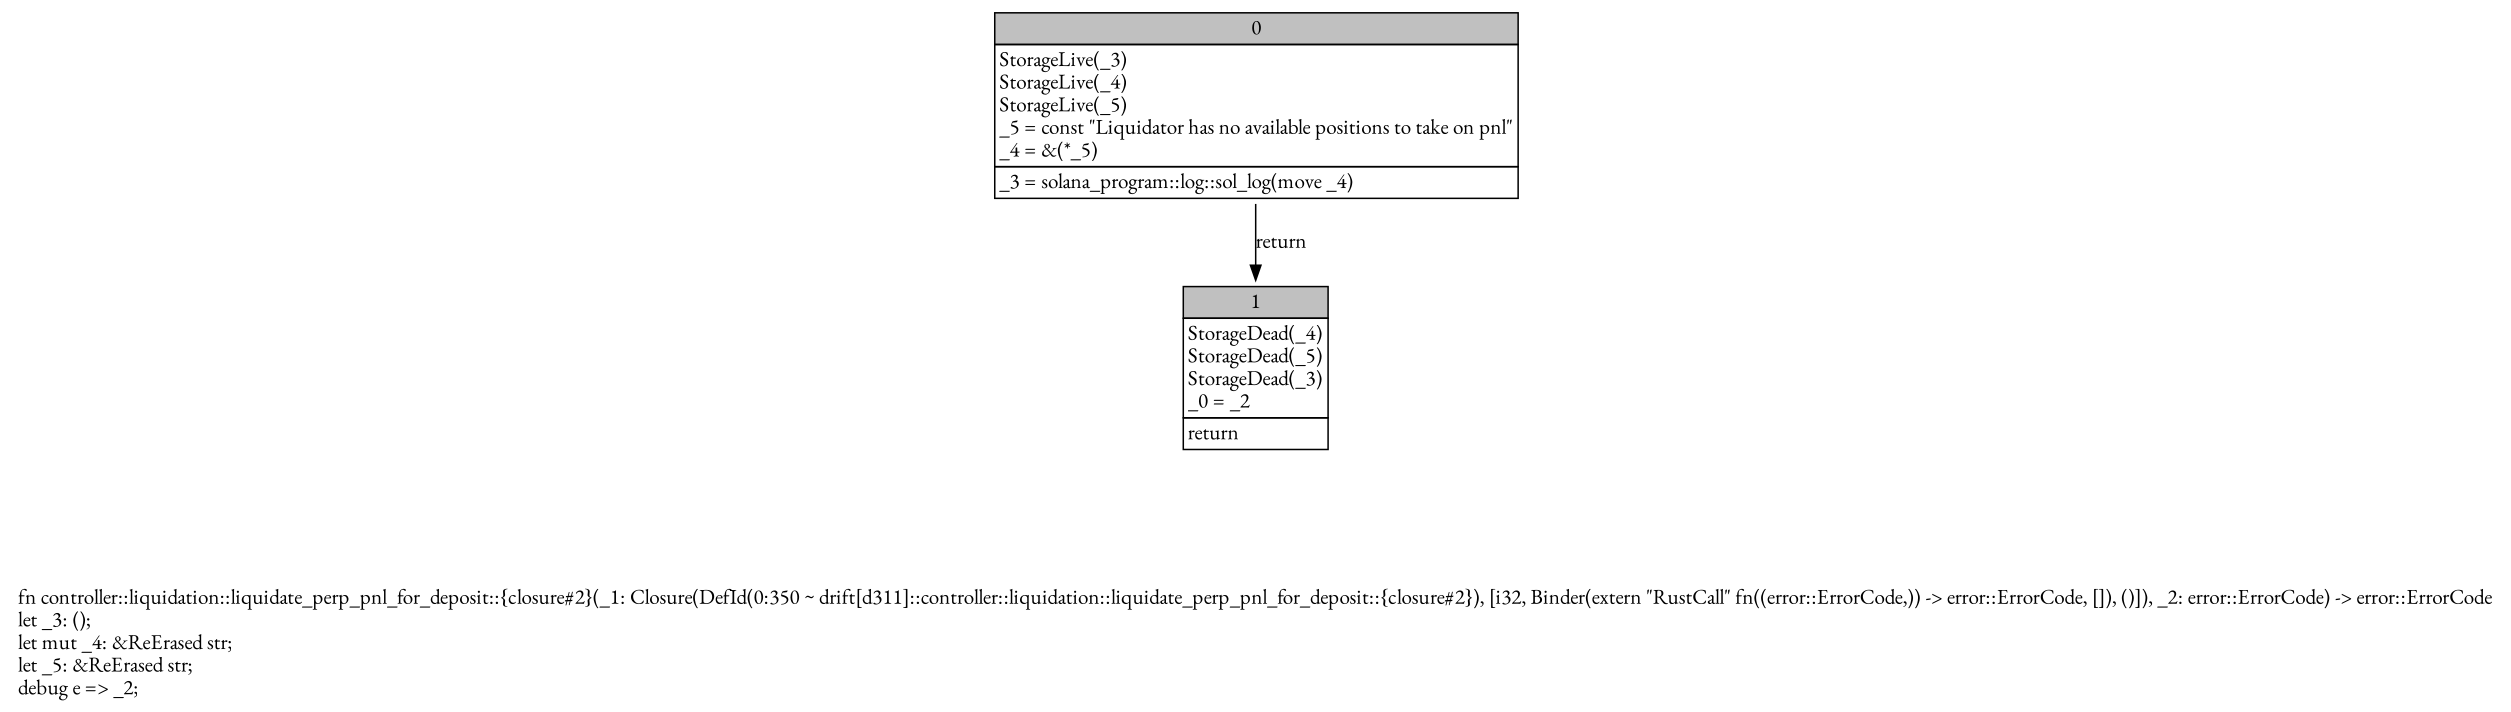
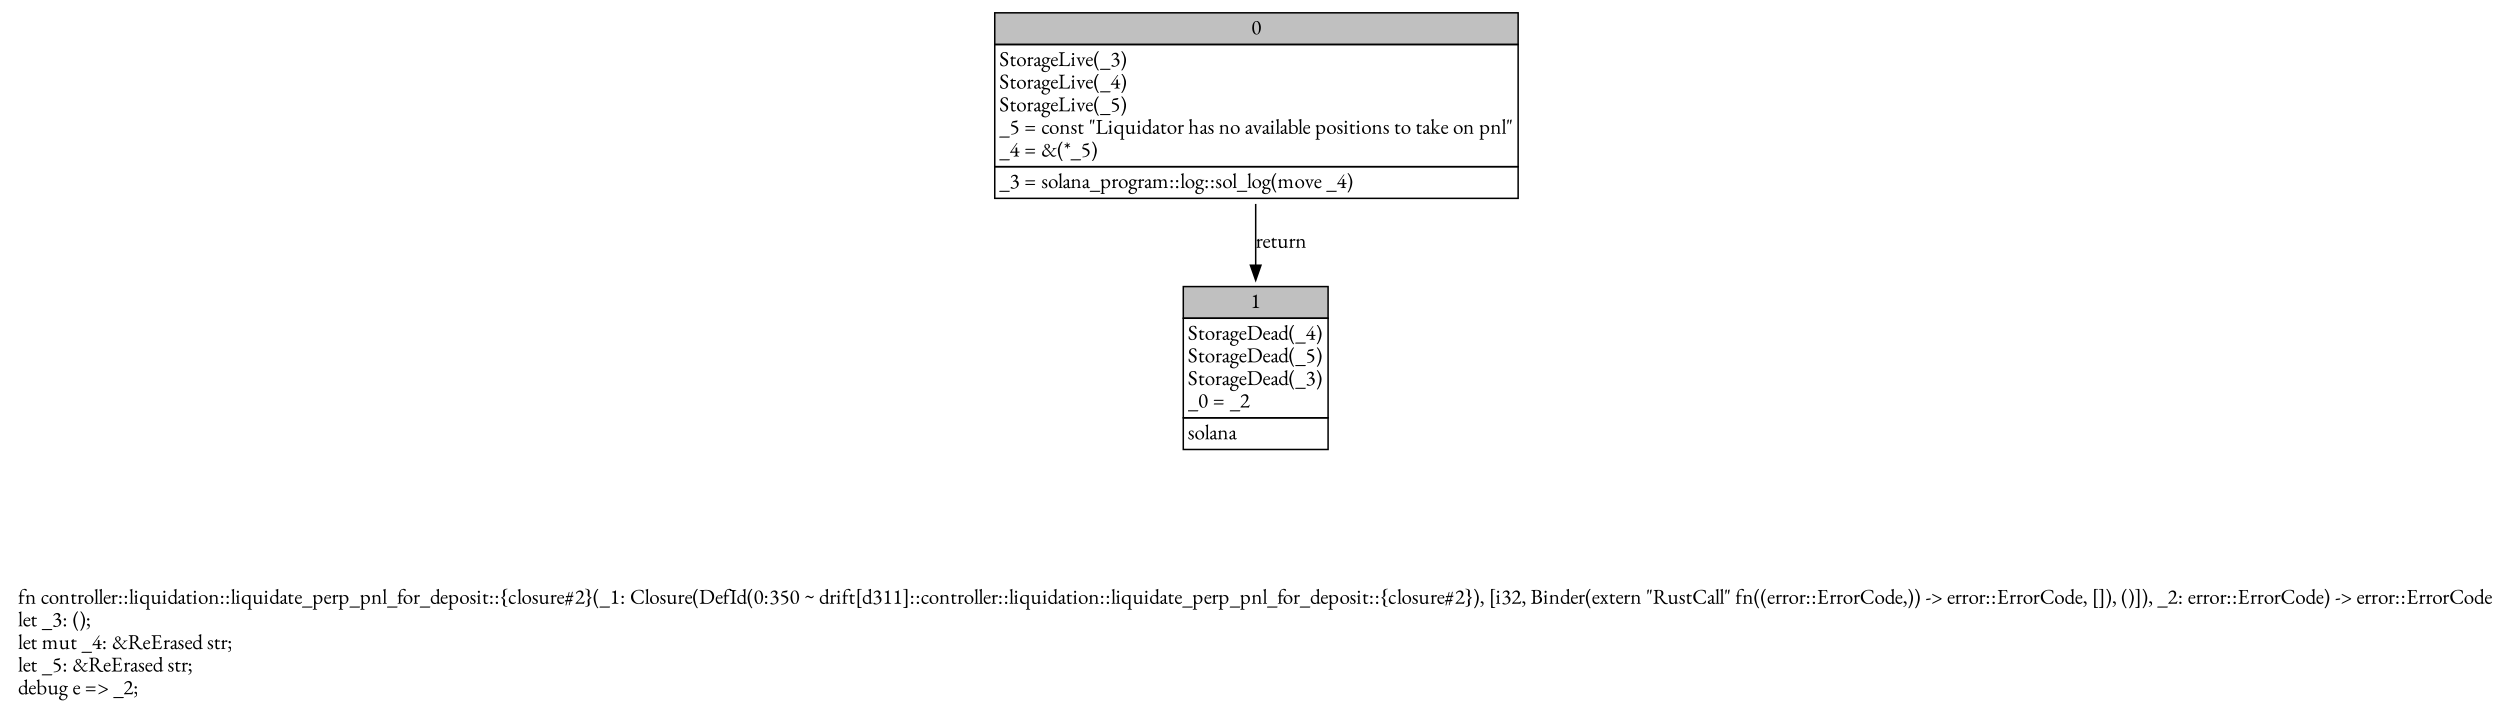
node "1": text "return" -> "solana"
